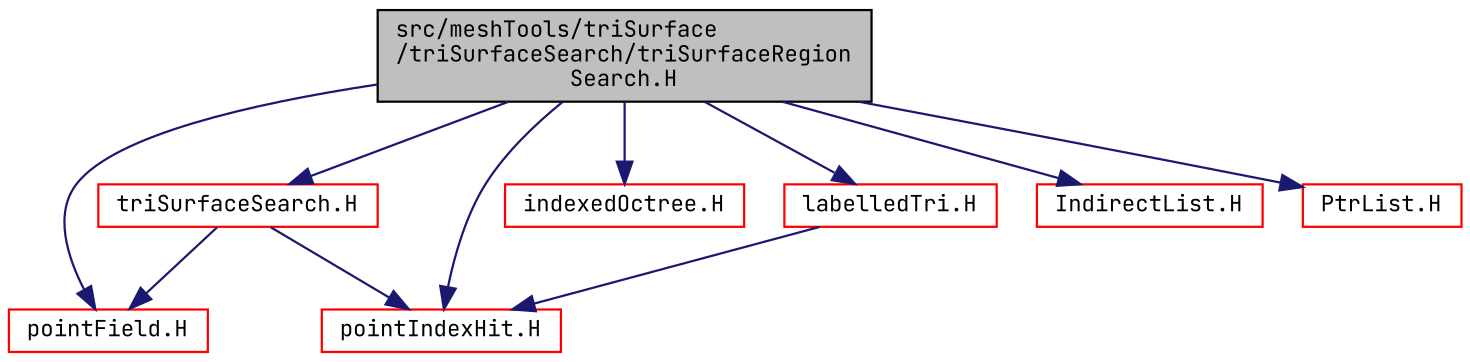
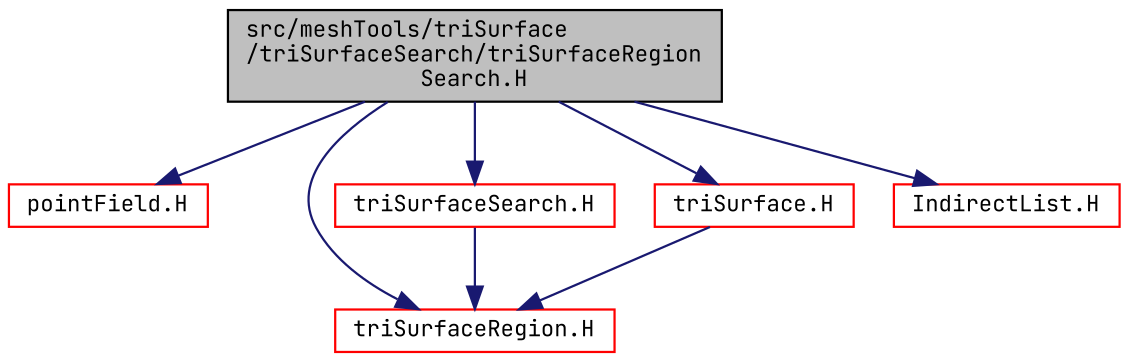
node "indexedOctree.H": removed
node "labelledTri.H": label "labelledTri.H" -> "triSurface.H"
node "PtrList.H": removed
edge "triSurfaceSearch.H" -> "pointField.H": removed
node "pointIndexHit.H": label "pointIndexHit.H" -> "triSurfaceRegion.H"
